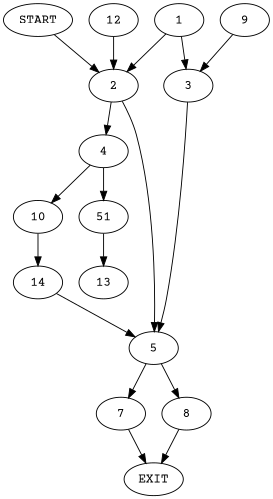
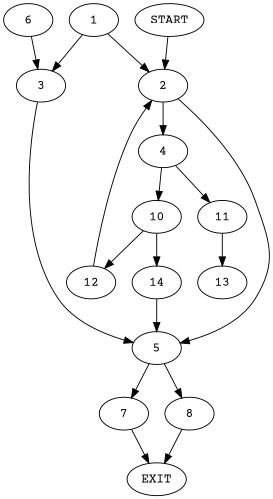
node "9": label "9" -> "6"
node "51": label "51" -> "11"
edge "10" -> "12": added
